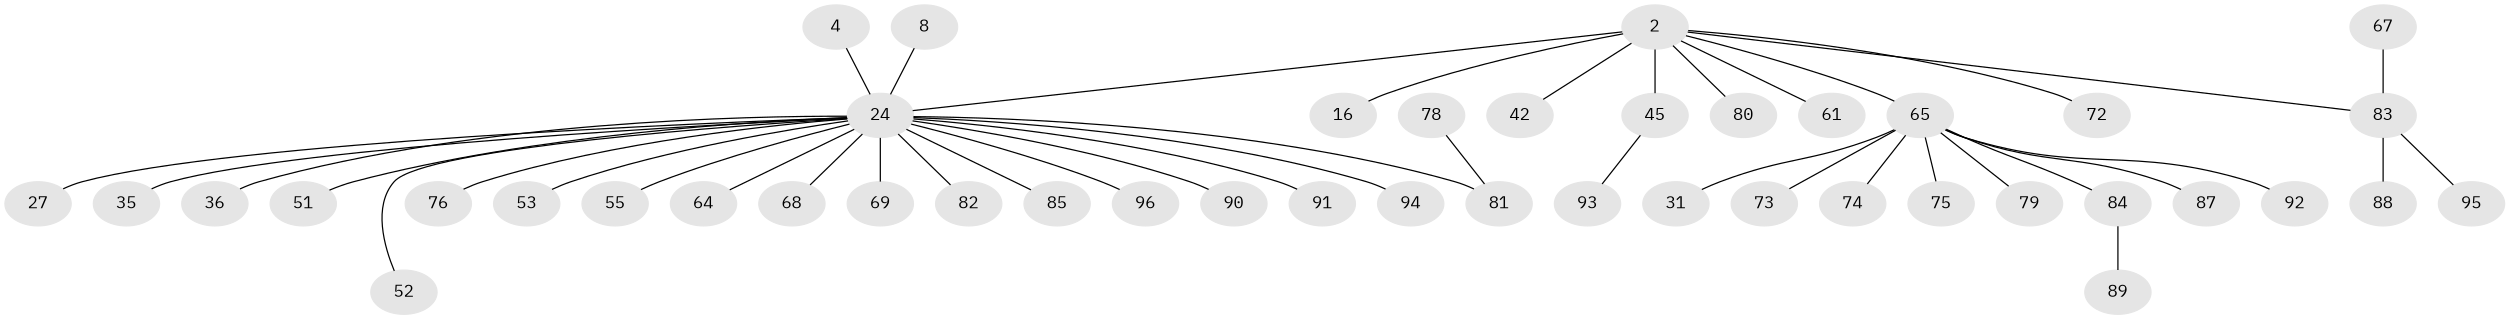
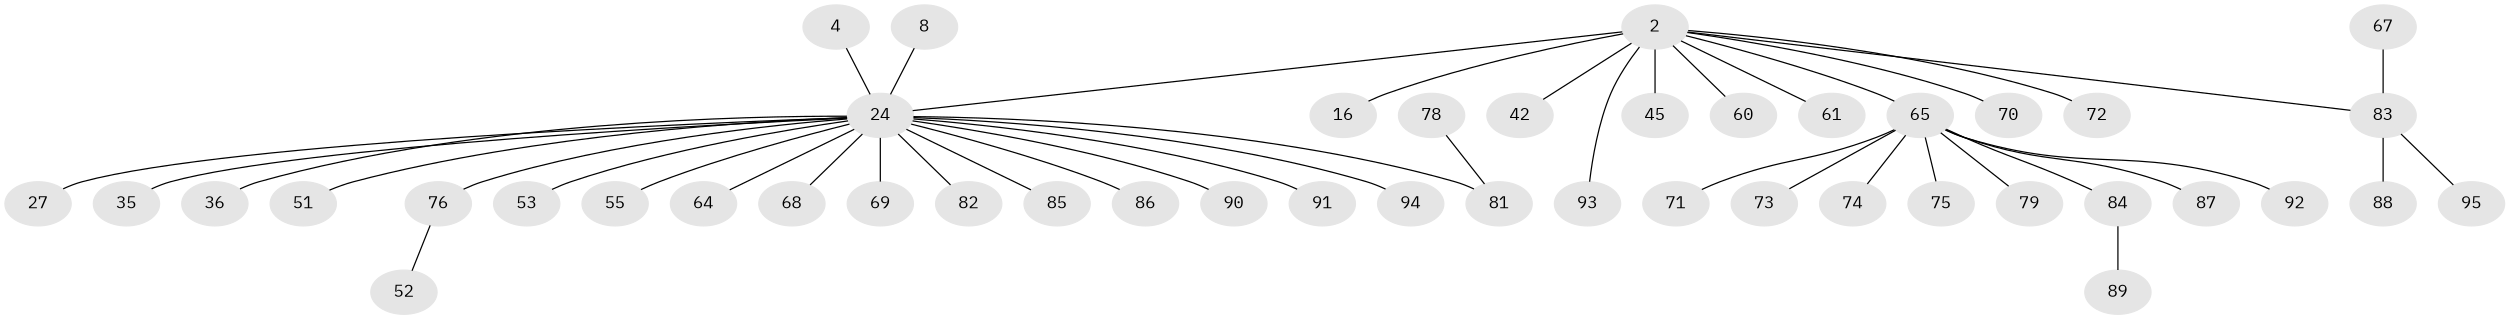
node "80": label "80" -> "60"
node "70": added
edge "24" -- "52": now "76" -- "52"
edge "45" -- "93": now "2" -- "93"
node "96": label "96" -> "86"
node "31": label "31" -> "71"
